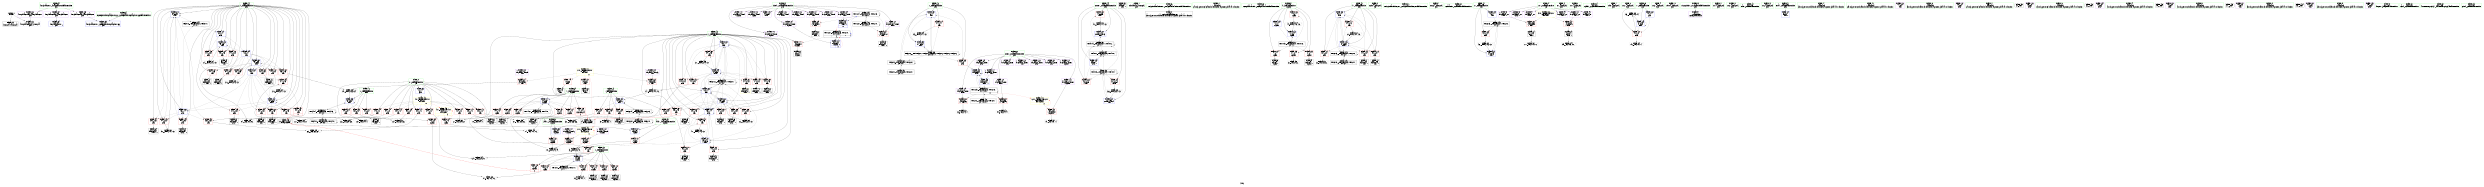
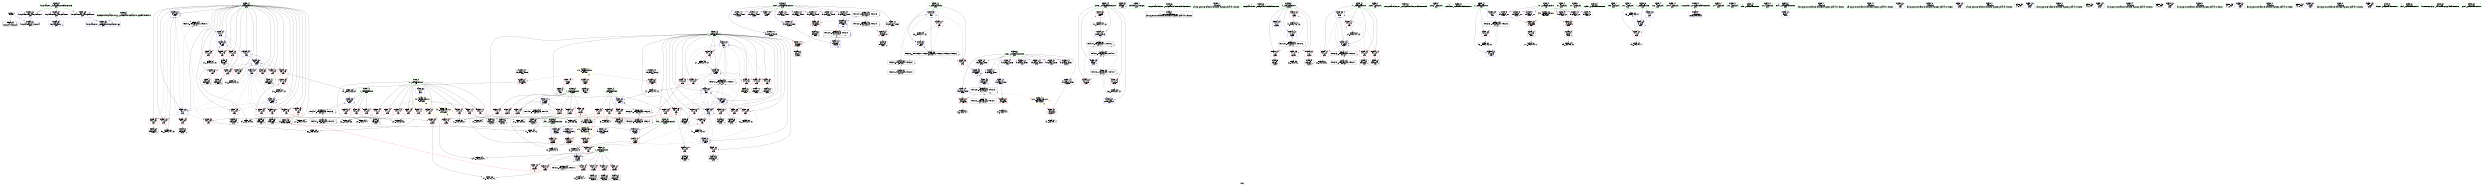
node "NodeID: 168": text "_Z3dummyVal" -> "_Z3dfsii"
